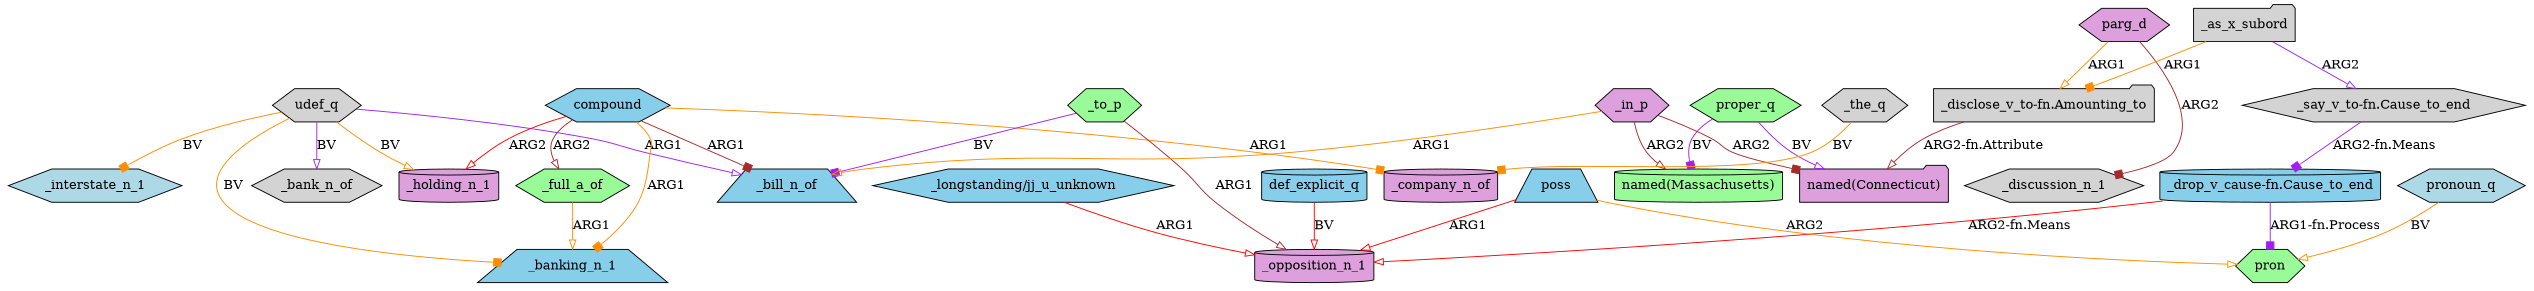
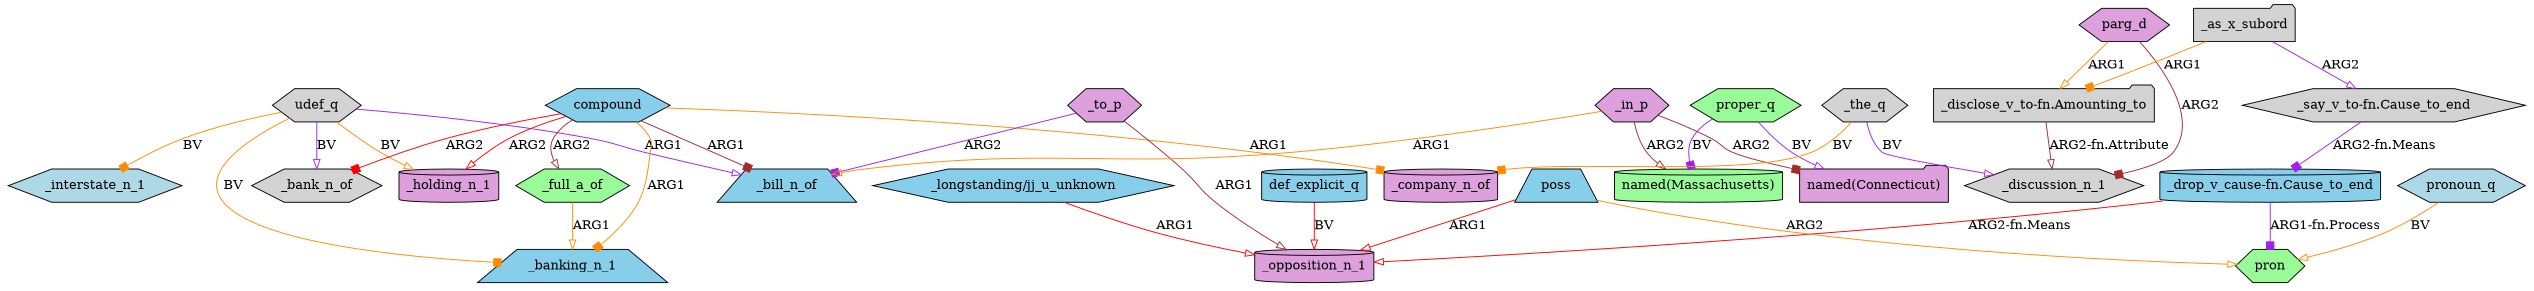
node "_to_p": fillcolor palegreen -> plum
edge "compound" -> "_bank_n_of": added, label "ARG2"
edge "_disclose_v_to-fn.Amounting_to" -> "named(Connecticut)": now "_disclose_v_to-fn.Amounting_to" -> "_discussion_n_1"
edge "_to_p" -> "_bill_n_of": label "BV" -> "ARG2"
edge "_the_q" -> "_discussion_n_1": added, label "BV"
